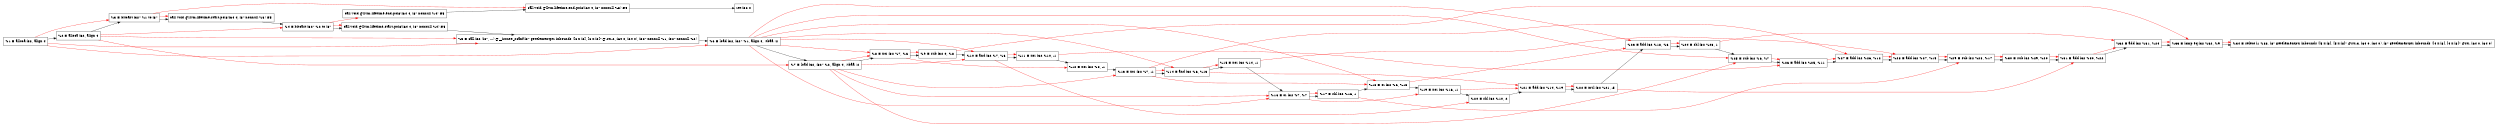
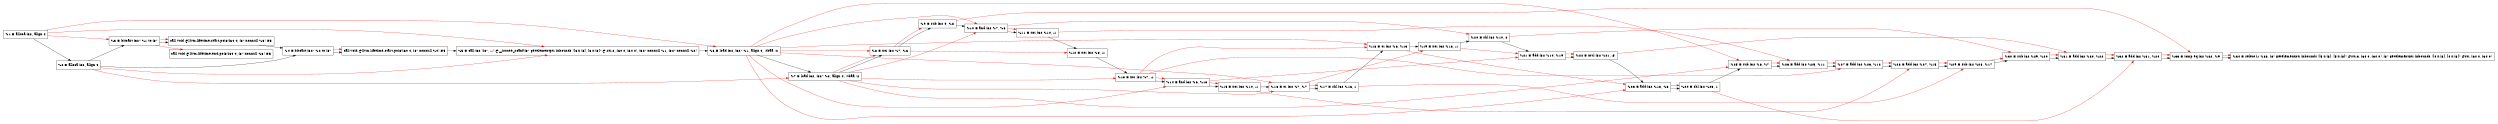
node "ret i32 0": removed
node "call void @llvm.lifetime.end.p0i8(i64 4, i8* nonnull %4) #5": removed
edge "%20 = shl i32 %10, 2" -> "%30 = sub i32 %29, %20": added
edge "%2 = alloca i32, align 4" -> "%4 = bitcast i32* %2 to i8*": color red -> black
